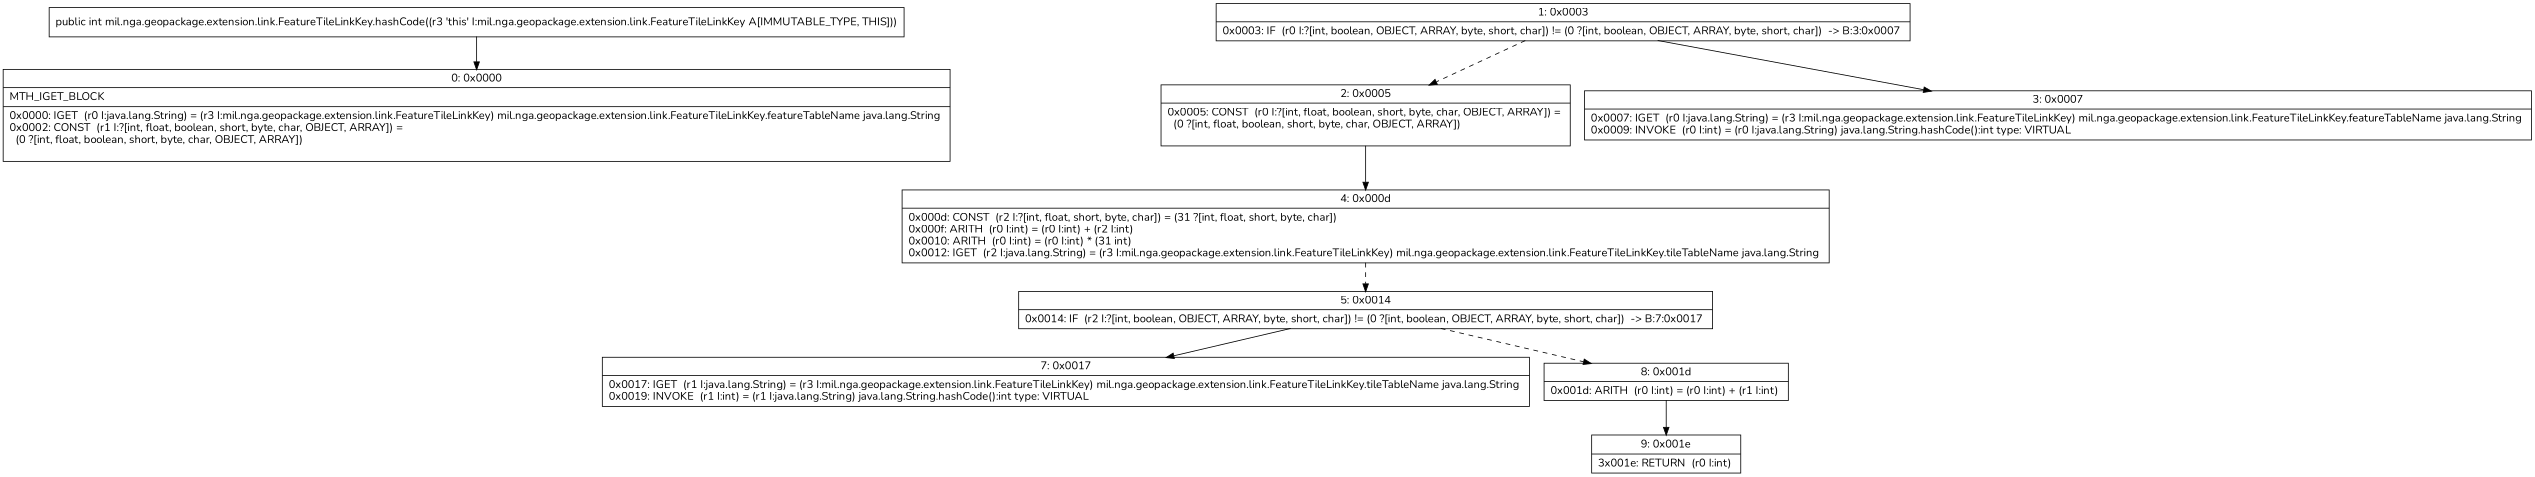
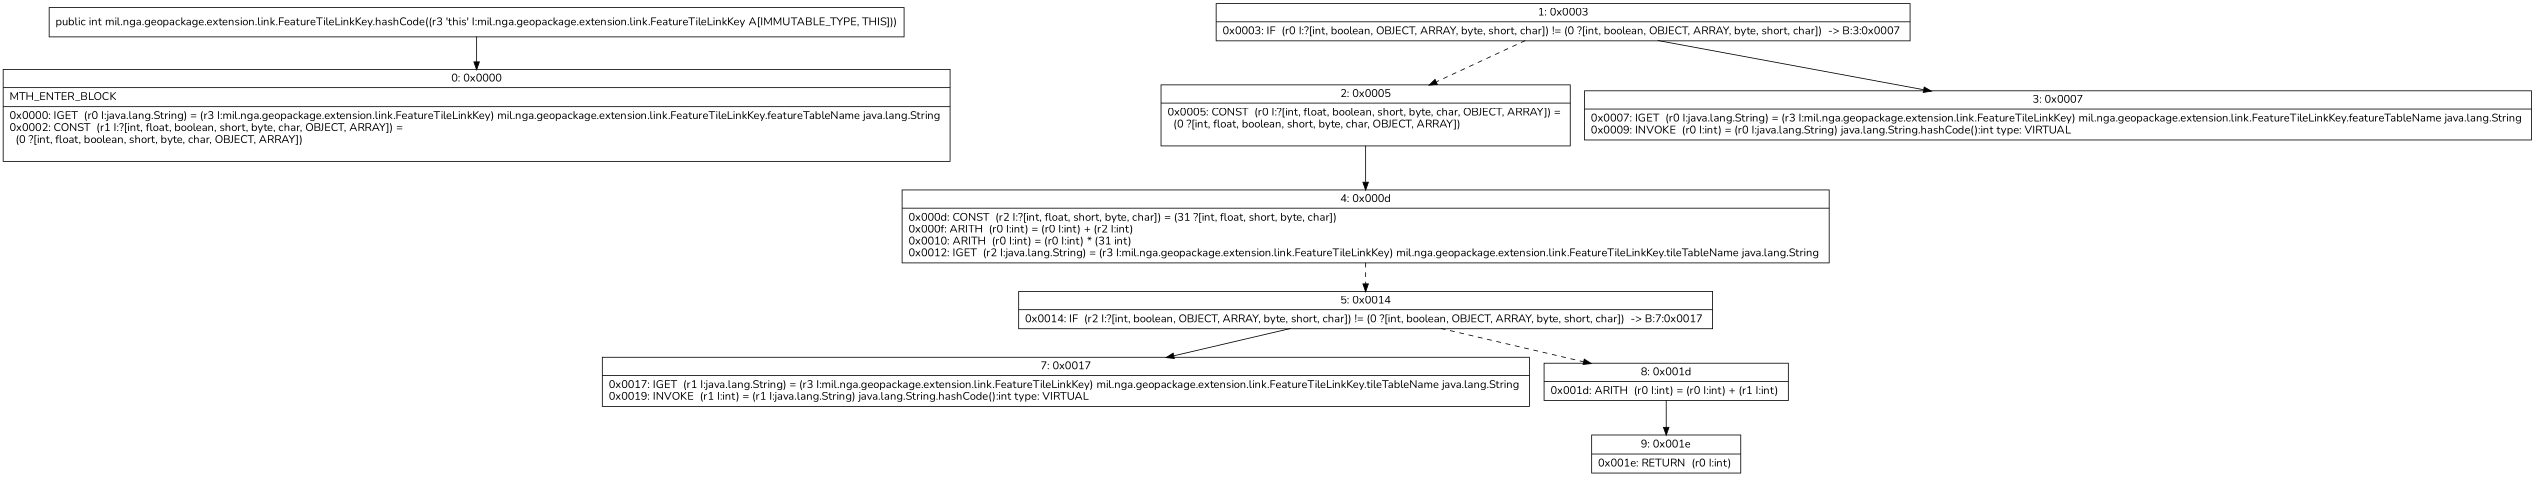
node "0: 0x0000": text "MTH_IGET_BLOCK" -> "MTH_ENTER_BLOCK"
node "9: 0x001e": text "3x001e: RETURN  (r0 I:int)" -> "0x001e: RETURN  (r0 I:int)"
